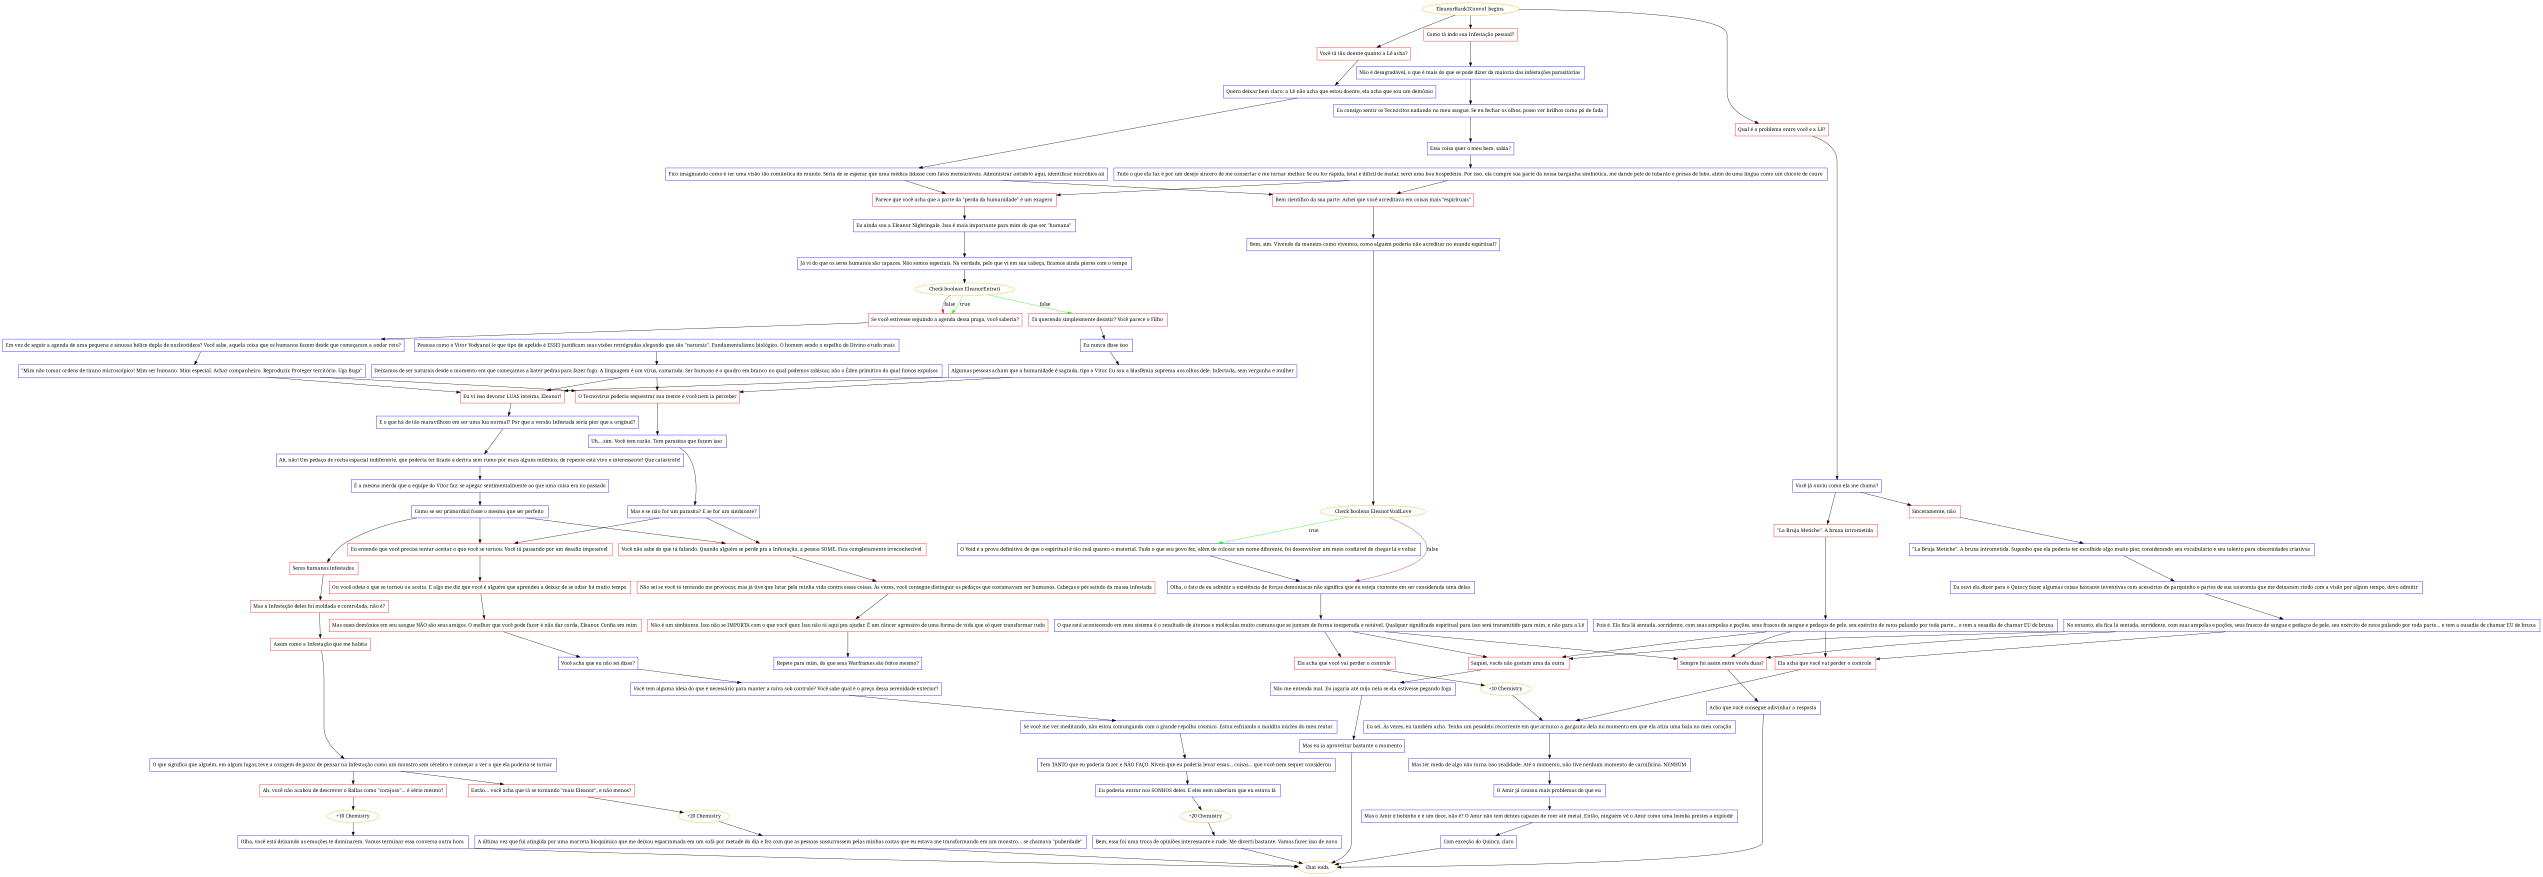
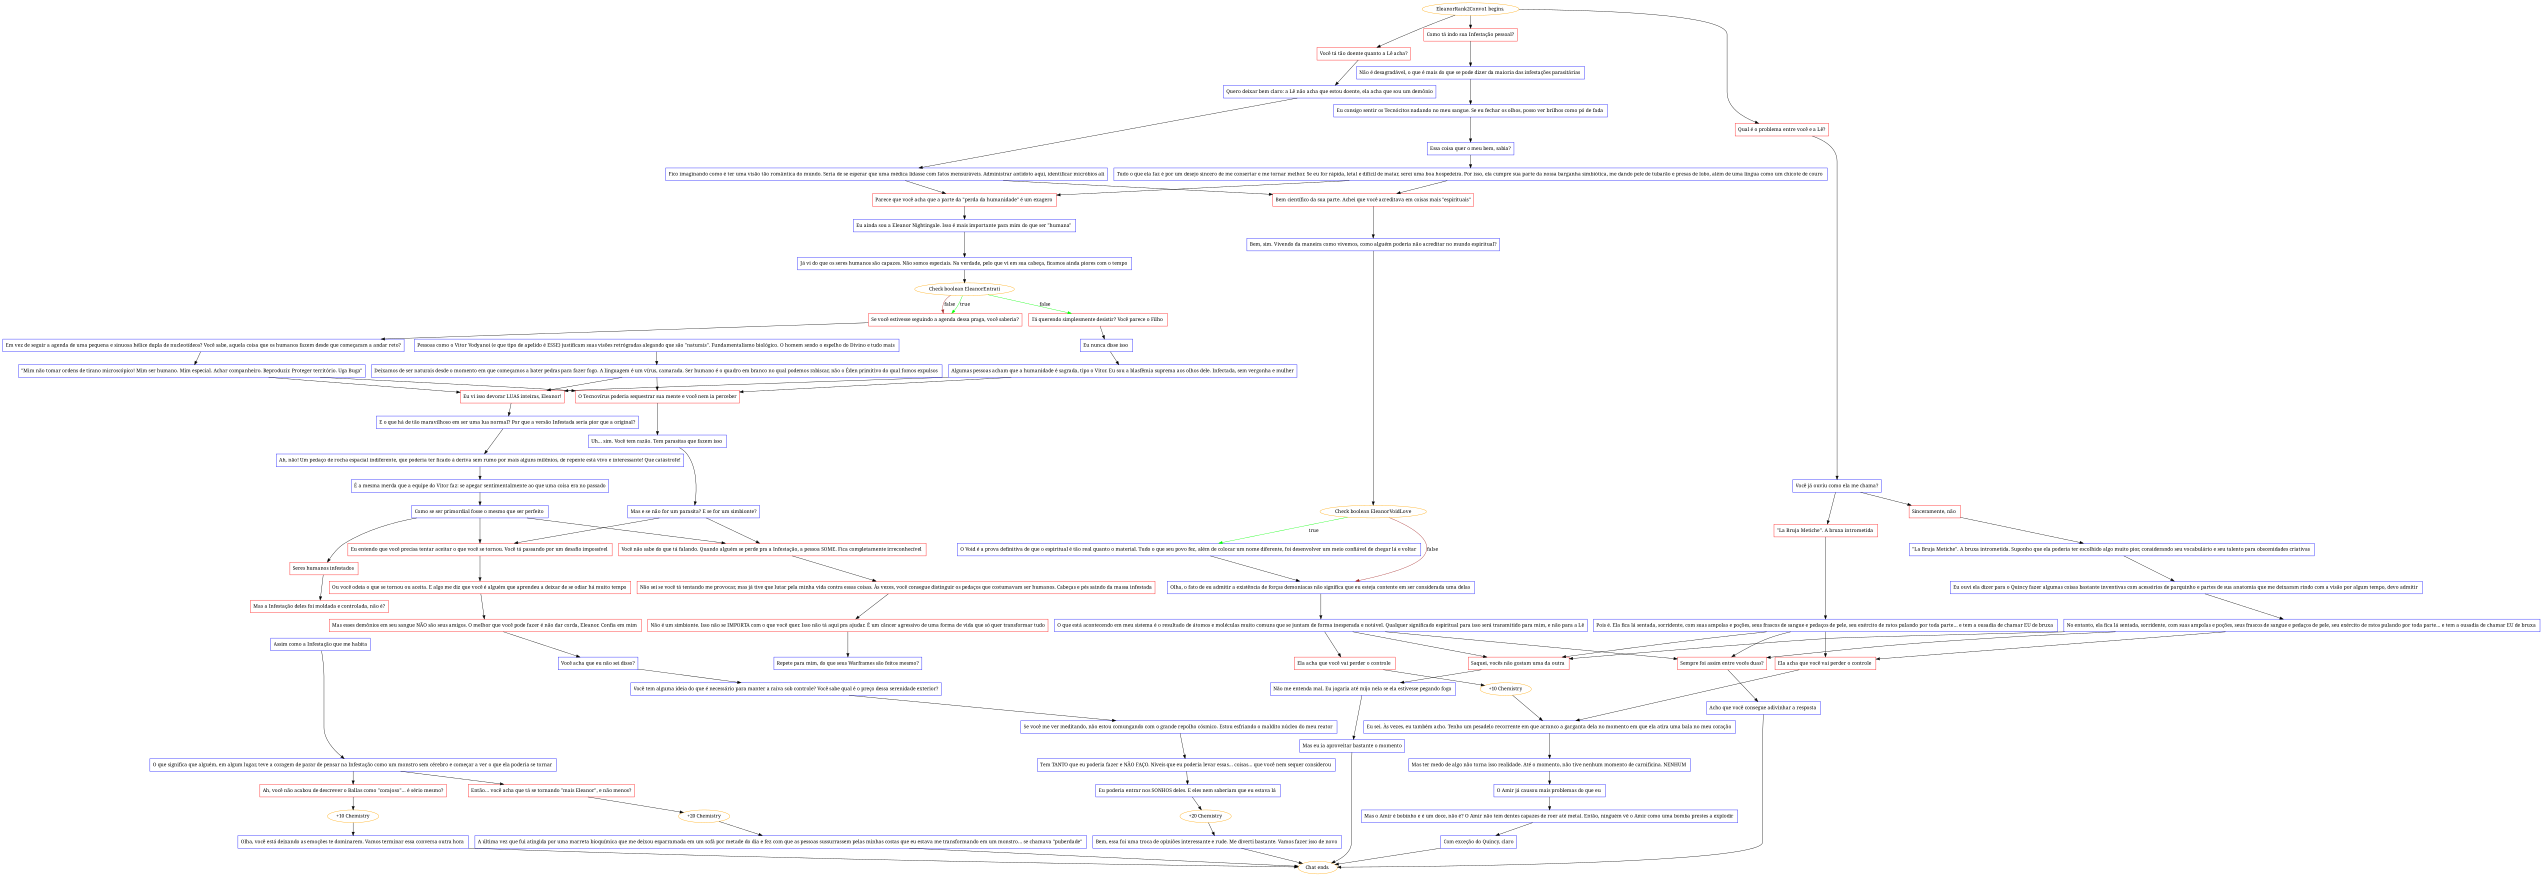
edge "Mas a Infestação deles foi moldada e controlada, não é?" -> "Assim como a Infestação que me habita": removed
node "Assim como a Infestação que me habita": color red -> blue
